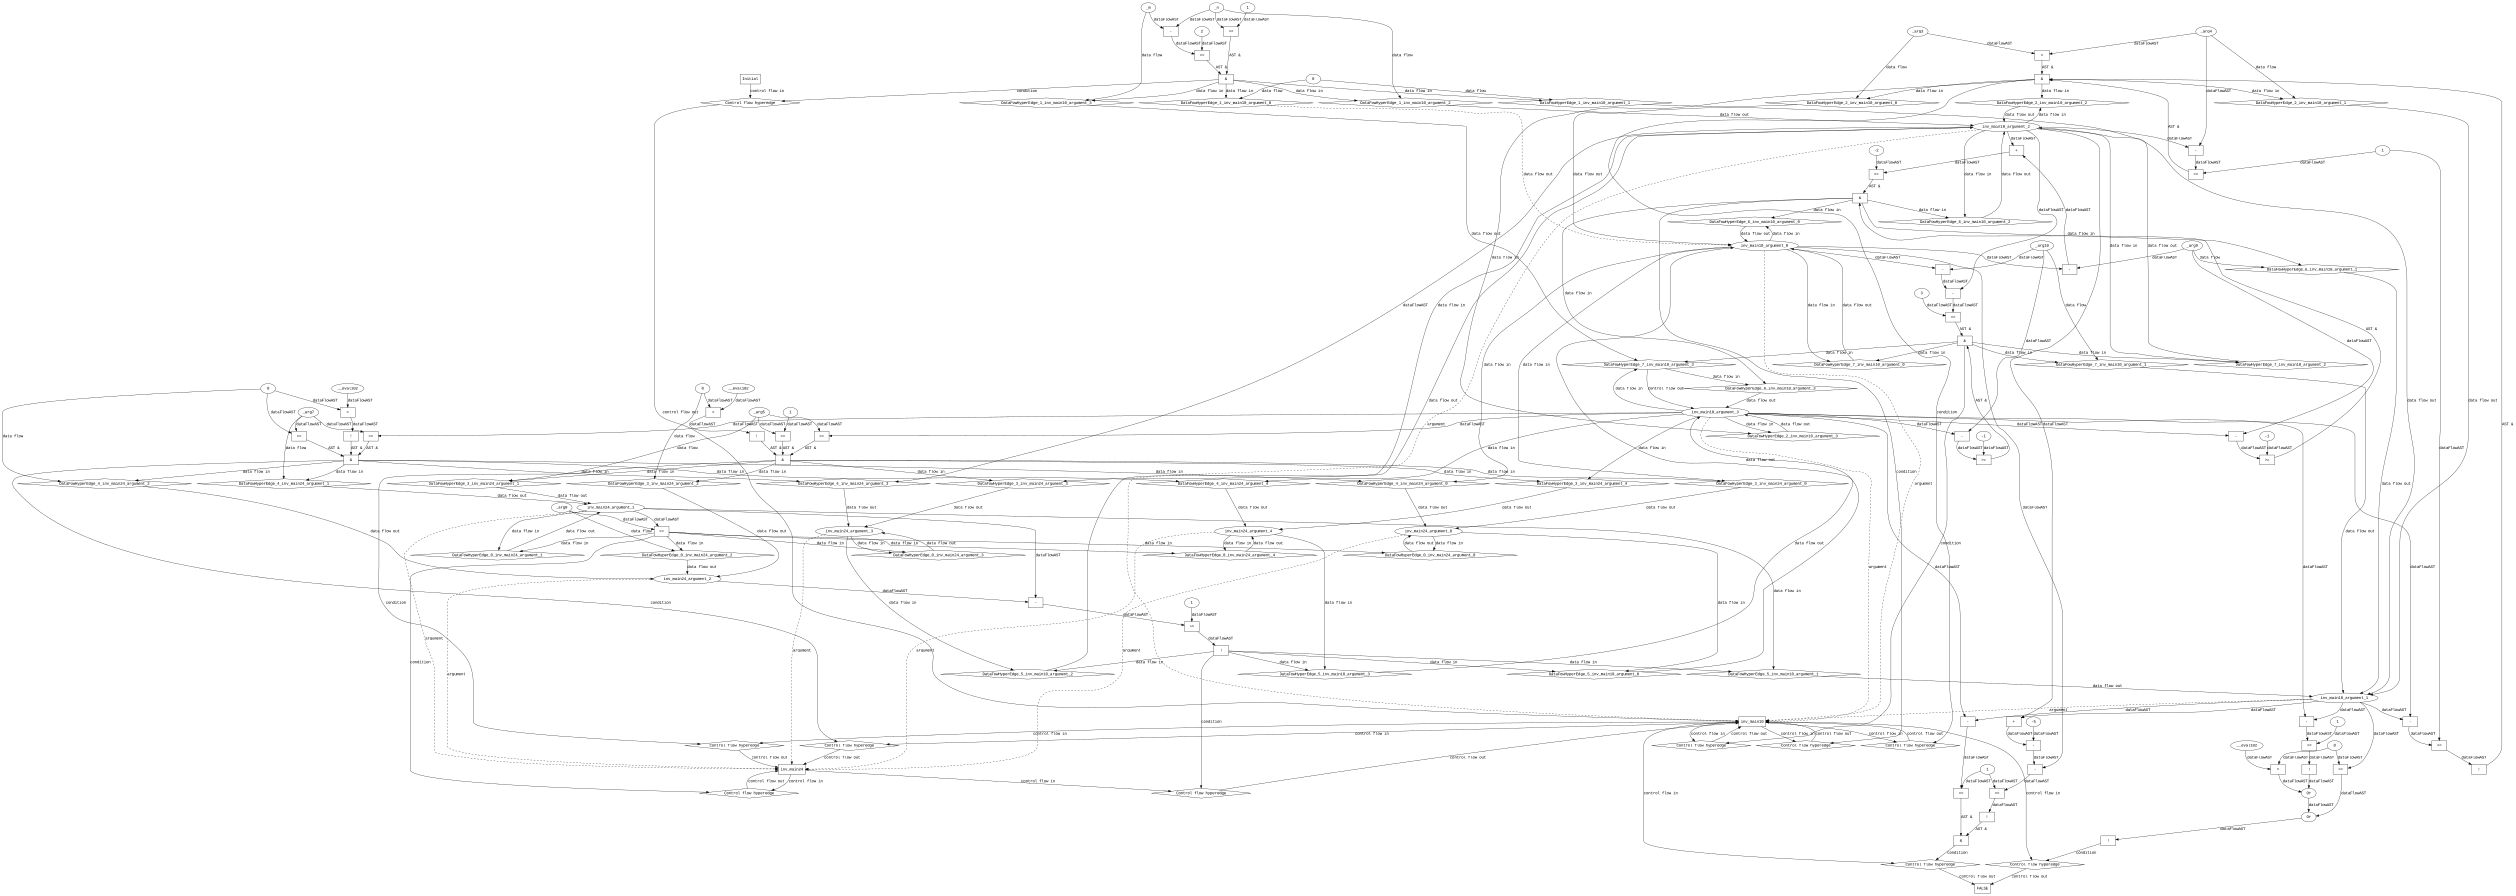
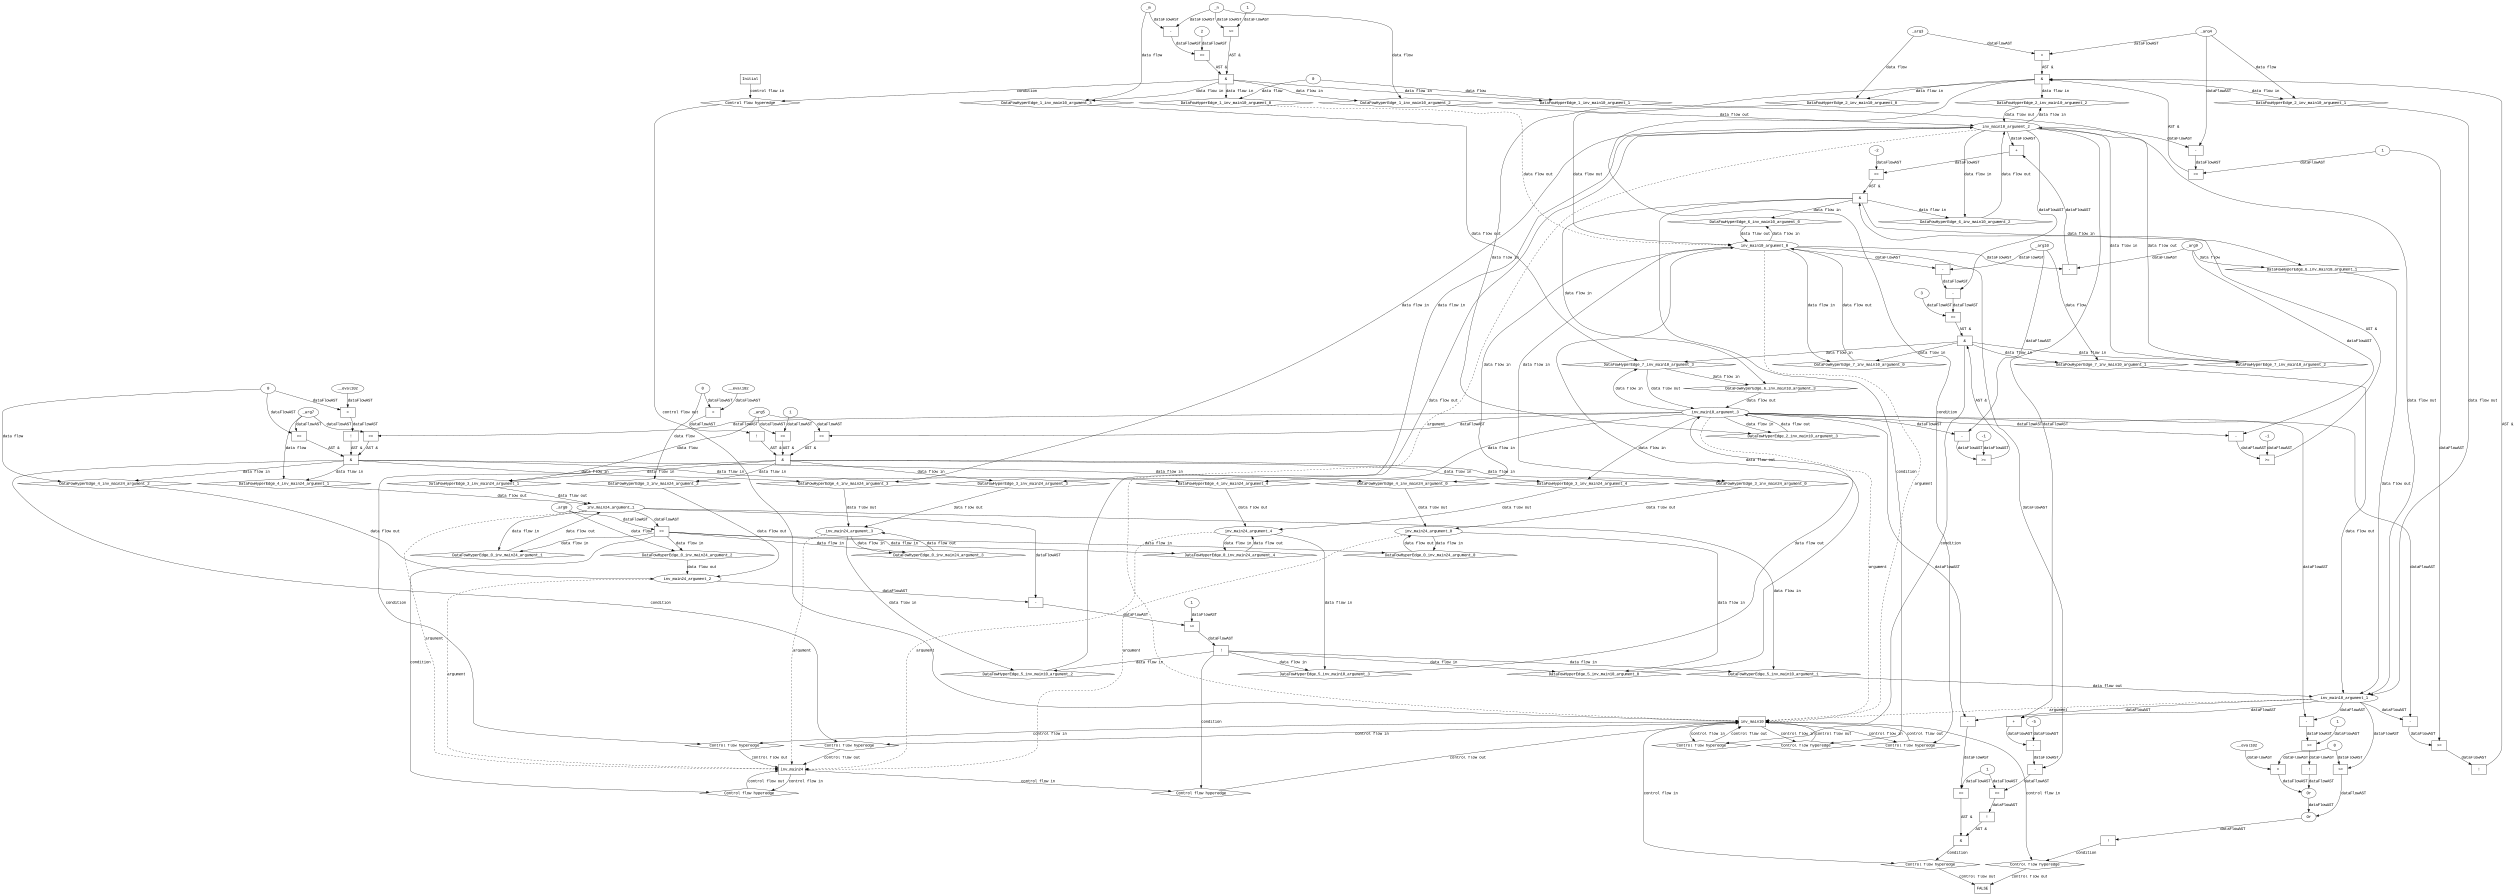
edge "inv_main10_argument_2" -> "DataFowHyperEdge_4_inv_main24_argument_3": label "dataFlowAST" -> "data flow in"
edge "DataFowHyperEdge_7_inv_main10_argument_3" -> "inv_main10_argument_3": label "control flow out" -> "data flow out"
